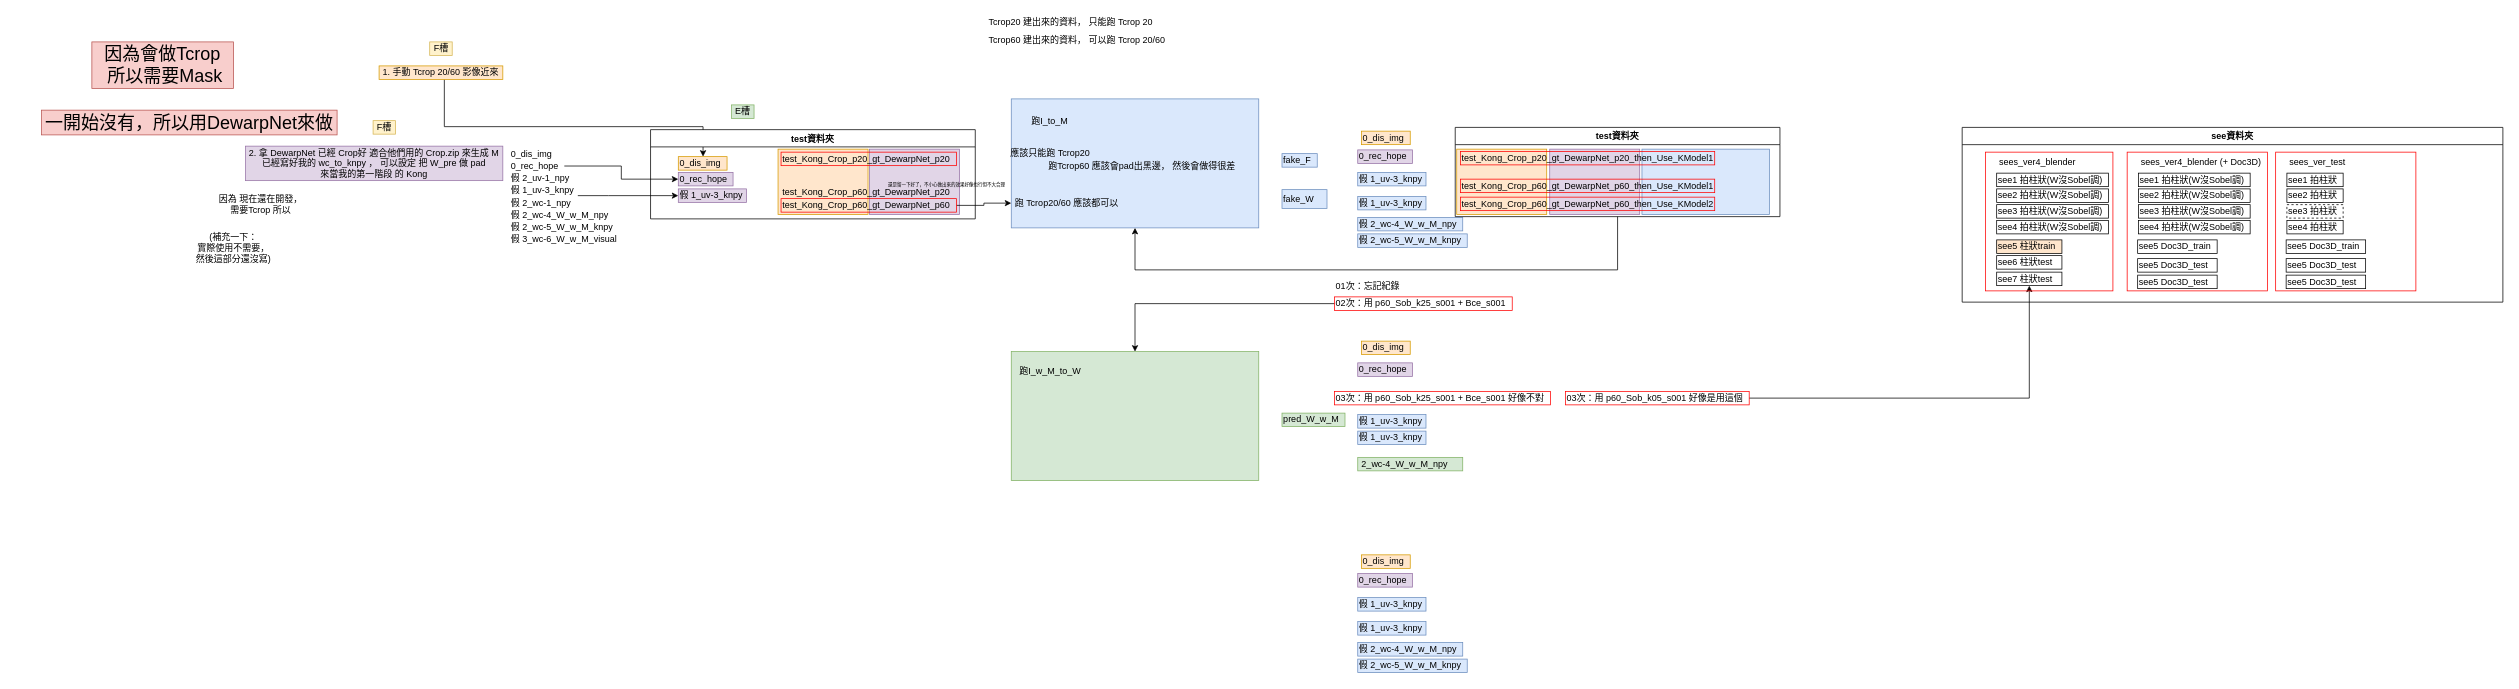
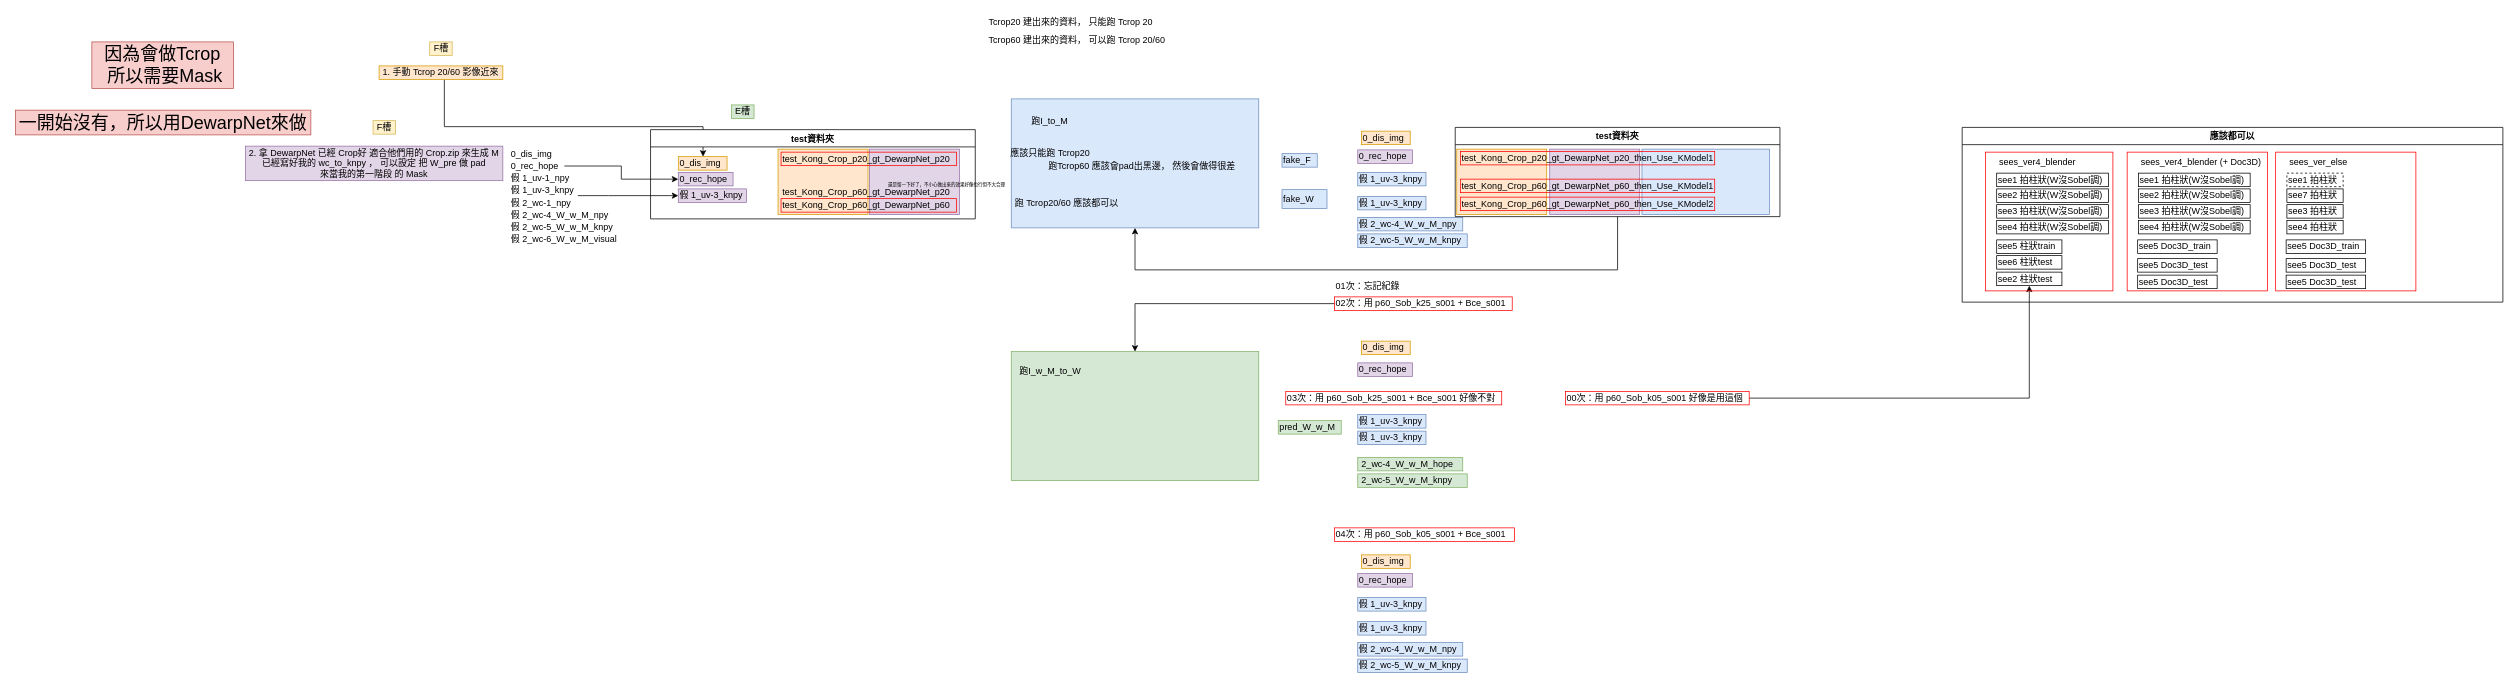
node "一開始沒有，所以用DewarpNet來做": moved (189, 122) -> (163, 122)
node "see資料夾": label "see資料夾" -> "應該都可以"
node "2. 拿 DewarpNet 已經 Crop好 適合他們用的 Crop.zip 來生成 M 已經寫好我的 wc_to_knpy ， 可以設定 把 W_pre 做 pad 來當我的第一階段 的 Kong": label "2. 拿 DewarpNet 已經 Crop好 適合他們用的 Crop.zip 來生成 M 已經寫好我的 wc_to_knpy ， 可以設定 把 W_pre 做 pad 來當我的第一階段 的 Kong" -> "2. 拿 DewarpNet 已經 Crop好 適合他們用的 Crop.zip 來生成 M 已經寫好我的 wc_to_knpy ， 可以設定 把 W_pre 做 pad 來當我的第一階段 的 Mask"
node "sees_ver_test": label "sees_ver_test" -> "sees_ver_else"
node "假 2_uv-1_npy": label "假 2_uv-1_npy" -> "假 1_uv-1_npy"
node "see1 拍柱狀": style solid -> dashed
node "see2 拍柱狀": label "see2 拍柱狀" -> "see7 拍柱狀"
node "因為 現在還在開發， 需要Tcrop 所以": removed
edge "test_Kong_Crop_p60_gt_DewarpNet_p60" -> "跑 Tcrop20/60 應該都可以": removed
node "see3 拍柱狀": style dashed -> solid
node "假 3_wc-6_W_w_M_visual": label "假 3_wc-6_W_w_M_visual" -> "假 2_wc-6_W_w_M_visual"
node "see5 柱狀train": fillcolor #ffe6cc -> #ffffff
node "(補充一下： 實際使用不需要， 然後這部分還沒寫)": removed
node "see7 柱狀test": label "see7 柱狀test" -> "see2 柱狀test"
node "03次：用 p60_Sob_k25_s001 + Bce_s001 好像不對": moved (1443, 398) -> (1394, 398)
node "03次：用 p60_Sob_k05_s001 好像是用這個": label "03次：用 p60_Sob_k05_s001 好像是用這個" -> "00次：用 p60_Sob_k05_s001 好像是用這個"
node "pred_W_w_M": moved (1314, 420) -> (1310, 427)
node "2_wc-4_W_w_M_npy": label "2_wc-4_W_w_M_npy" -> "2_wc-4_W_w_M_hope"
node "2_wc-5_W_w_M_knpy": added
node "04次：用 p60_Sob_k05_s001 + Bce_s001": added
